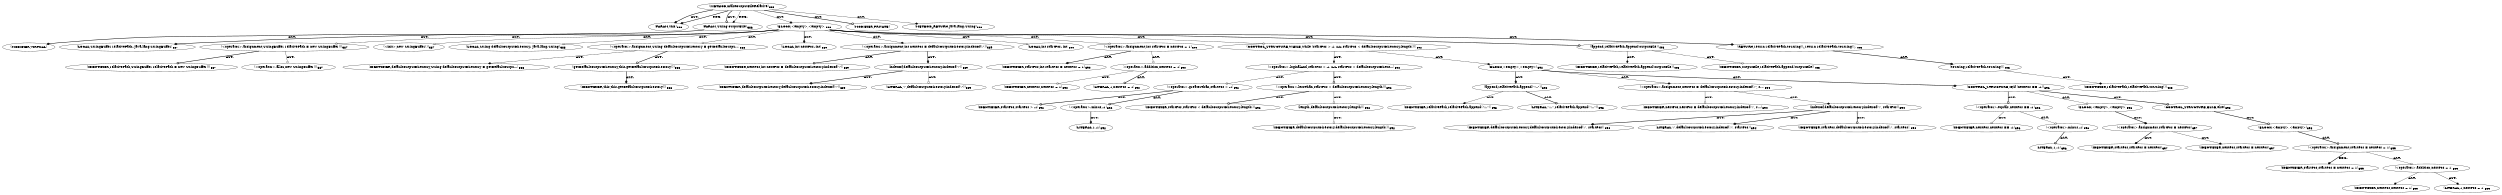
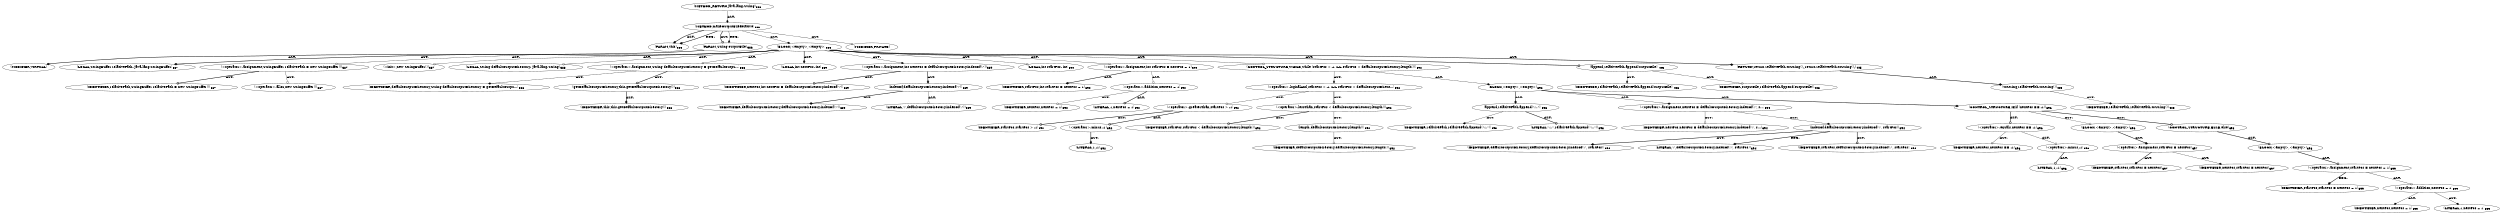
edge "(METHOD,makeOutputFileRelative)" -> "(MODIFIER,PRIVATE)": style bold -> solid
edge "(METHOD,makeOutputFileRelative)" -> "(METHOD_RETURN,java.lang.String)": reversed
edge "(indexOf,defaultOutputDirectory.indexOf('/', startPos))" -> "(LITERAL,'/',defaultOutputDirectory.indexOf('/', startPos))": label "AST: " -> "DDG: "
